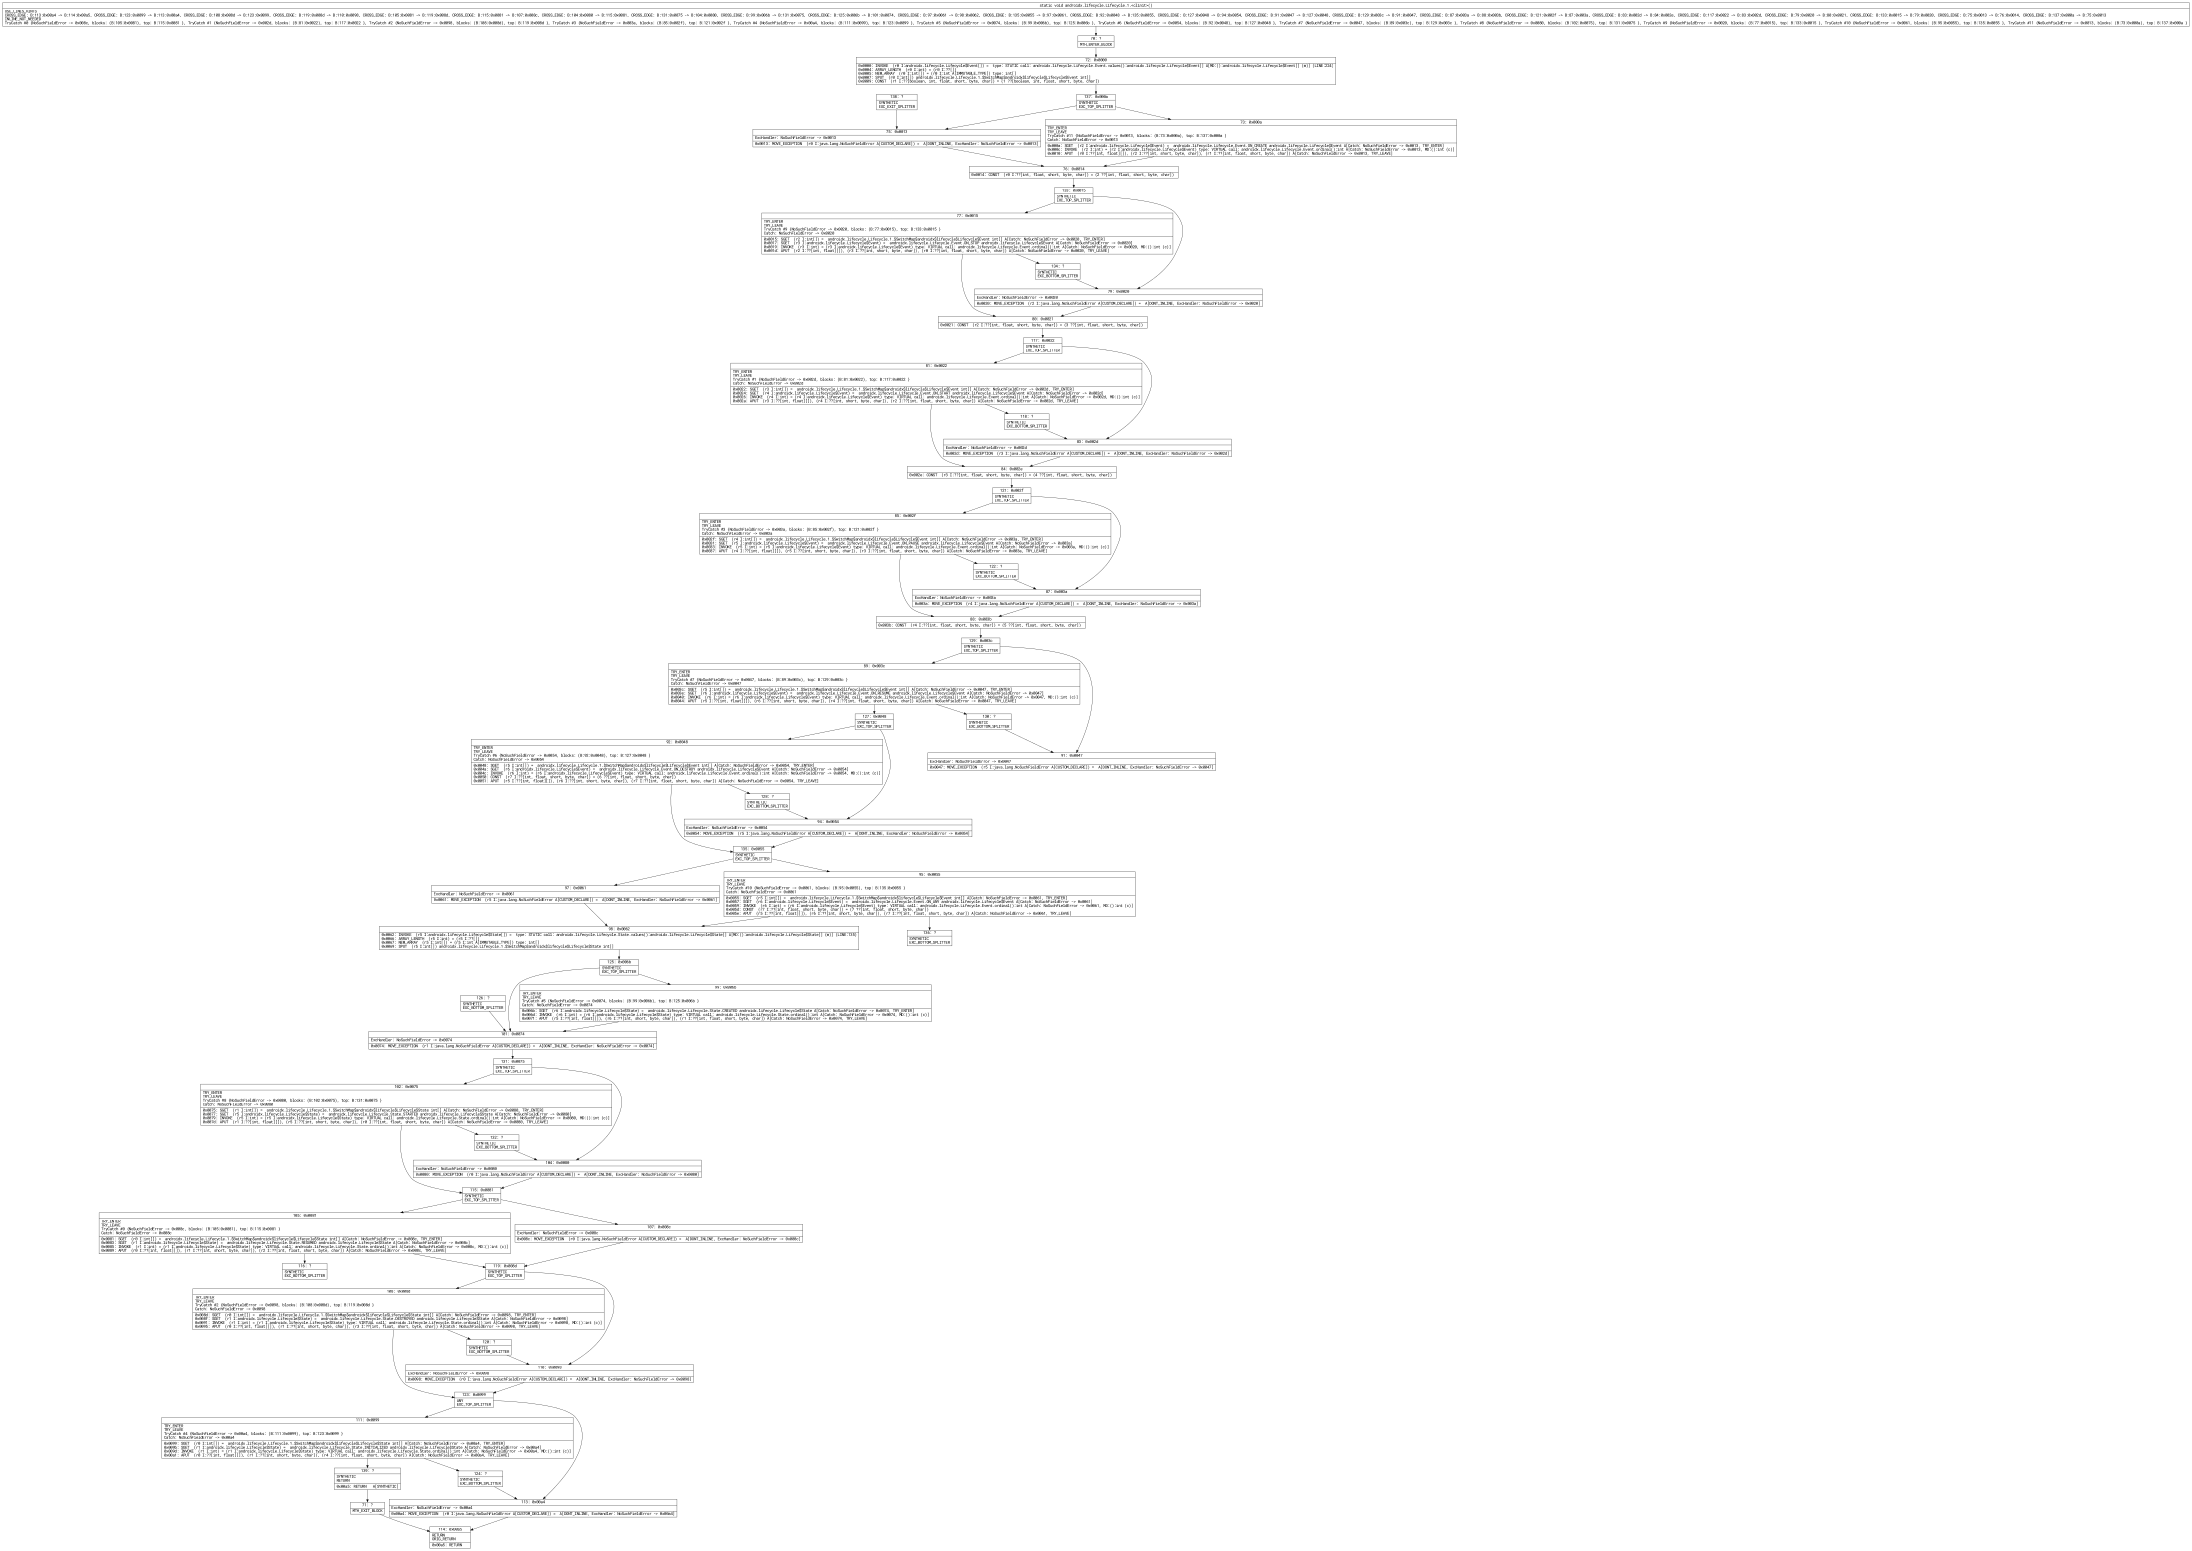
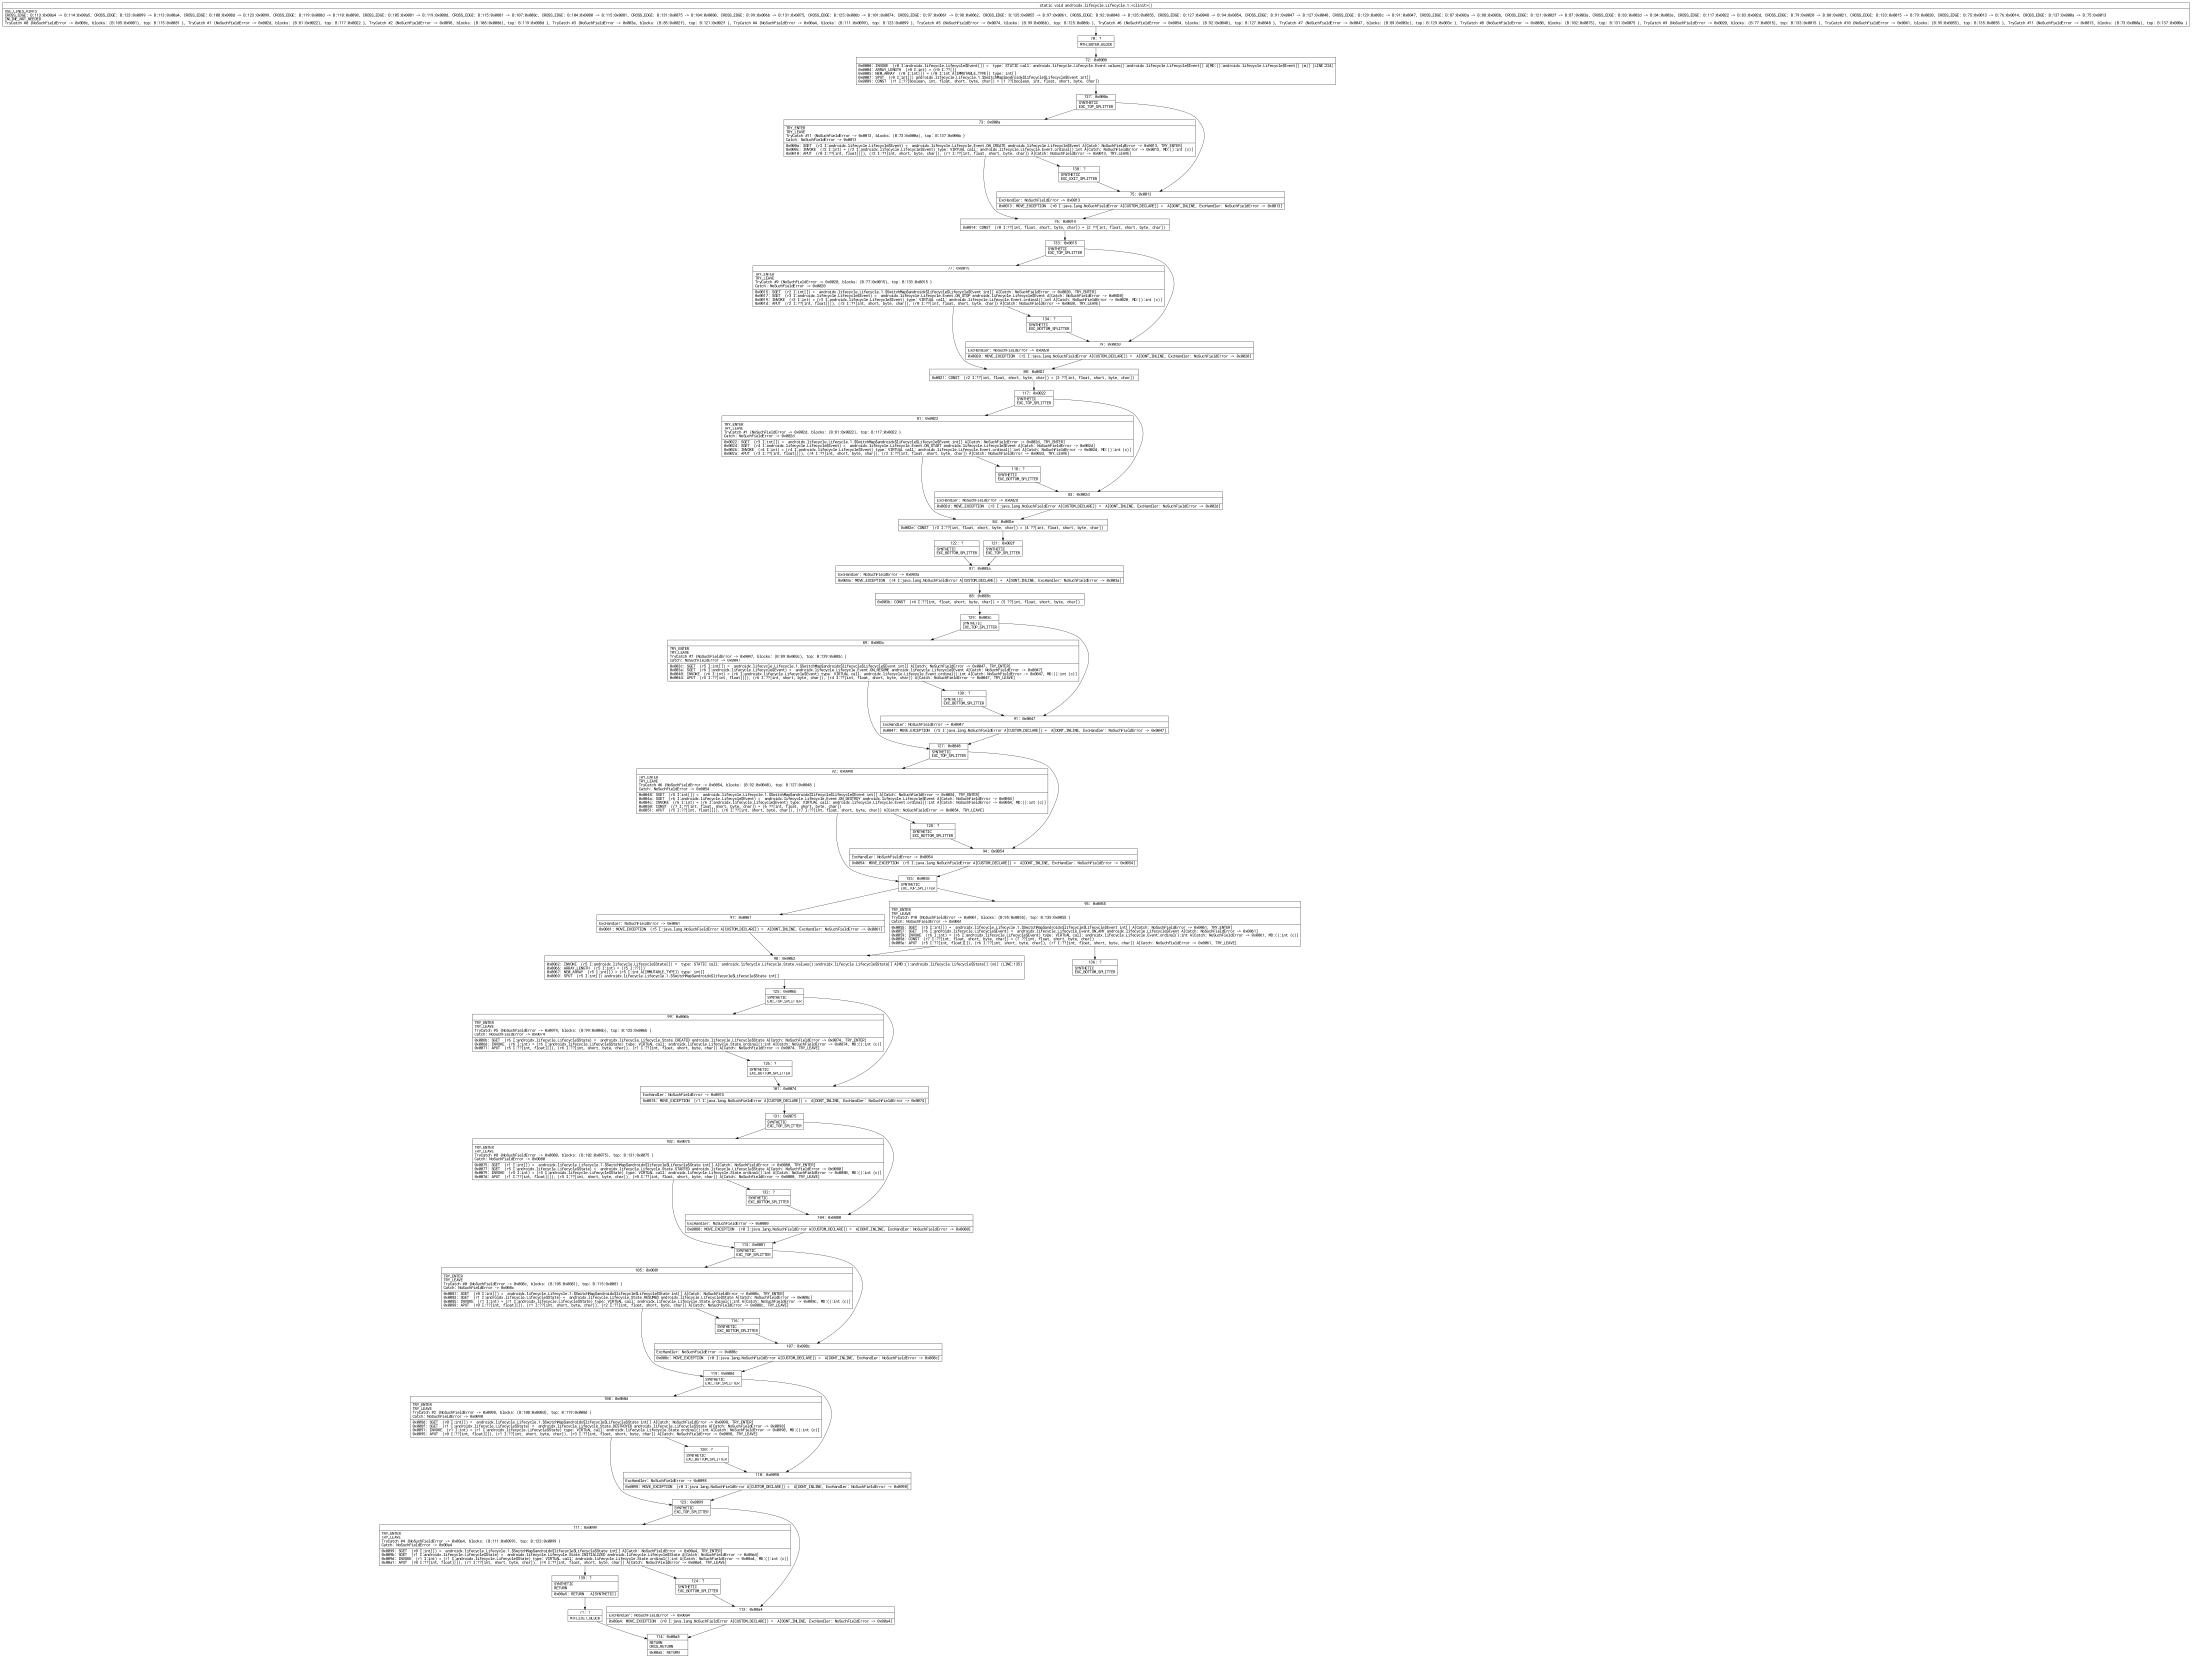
edge "73: 0x000a" -> "138: ?": added
node "85: 0x002f": removed
edge "91: 0x0047" -> "127: 0x0048": added
edge "99: 0x006b" -> "101: 0x0074": now "99: 0x006b" -> "126: ?"
edge "116: ?" -> "107: 0x008c": added
node "123: 0x0099": text "ANY" -> "SYNTHETIC"
